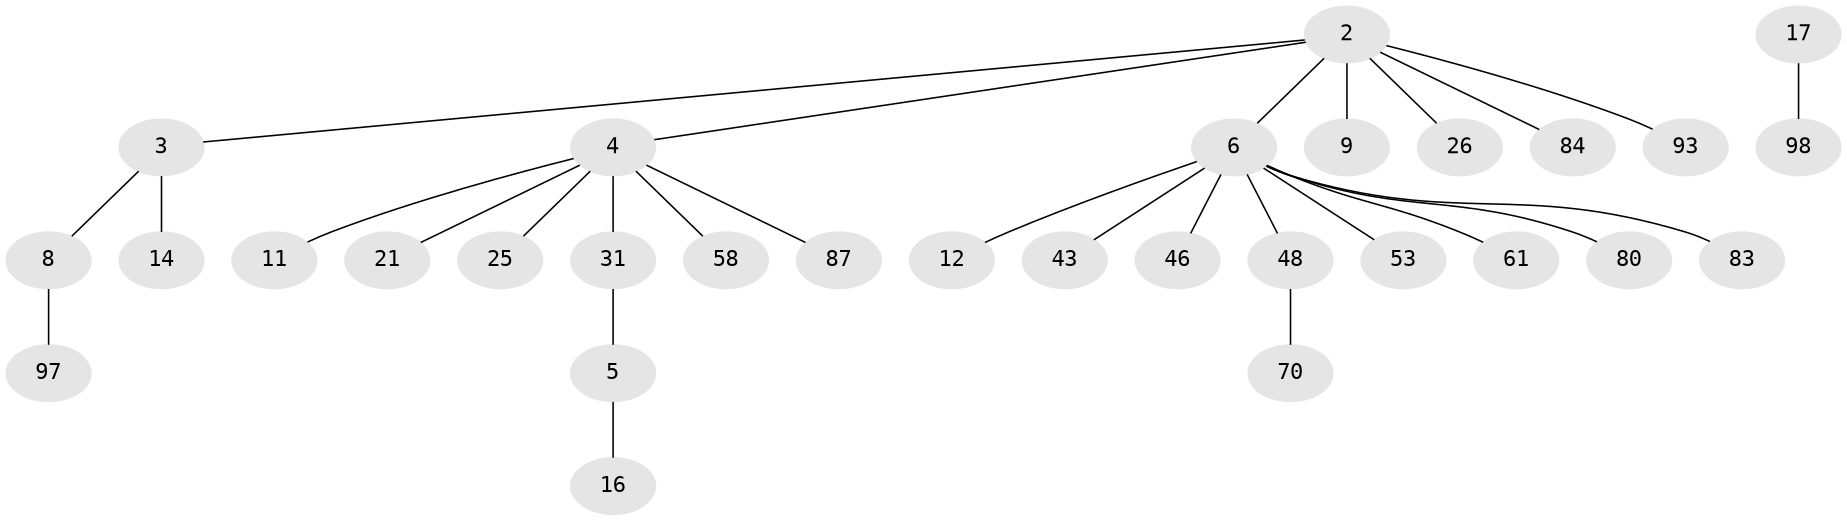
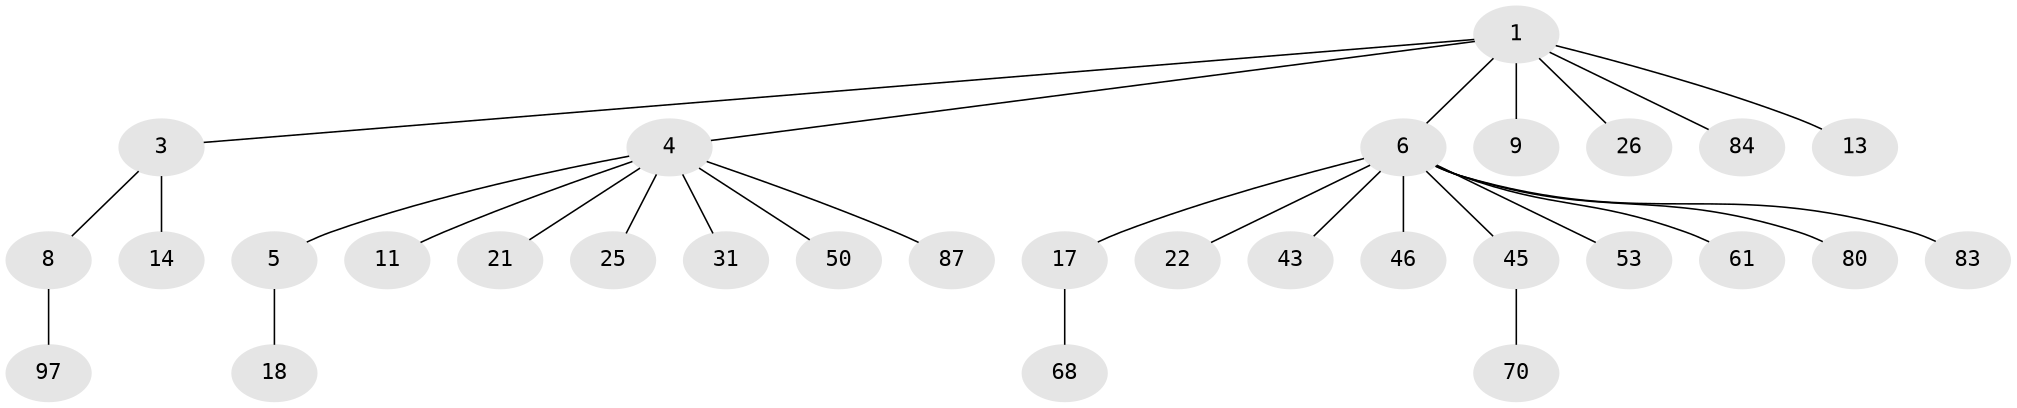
node "2": label "2" -> "1"
node "93": label "93" -> "13"
node "98": label "98" -> "68"
edge "6" -- "17": added
node "58": label "58" -> "50"
node "12": label "12" -> "22"
node "48": label "48" -> "45"
edge "31" -- "5": now "4" -- "5"
node "16": label "16" -> "18"
